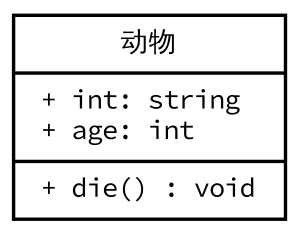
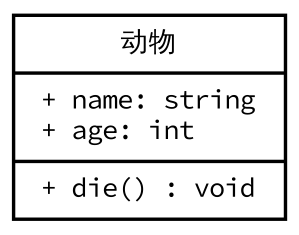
node "动物": text "+ int: string" -> "+ name: string"
